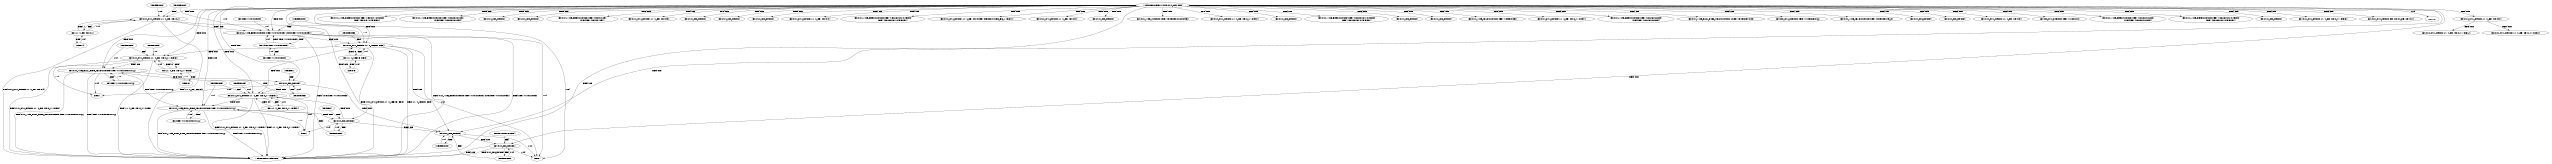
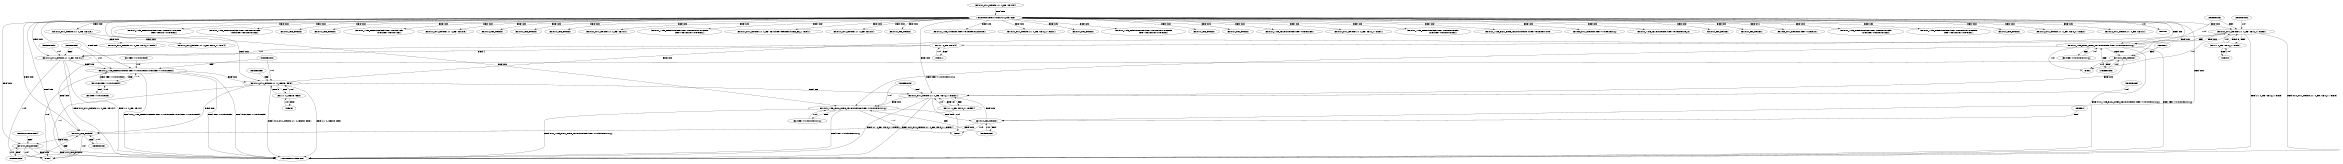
edge "(MethodParameterIn,struct asn1_data *data)" -> "(Call,asn1_push_tag(data, ASN1_CONTEXT(3)))": reversed
edge "(MethodParameterIn,struct asn1_data *data)" -> "(Call,ldap_push_filter(data, tree->u.isnot.child))": label "DDG: data" -> "DDG: push"
node "(Call,asn1_push_tag(data, CONTEXT1_CONTEXT(6)))": label "(Call,asn1_push_tag(data, CONTEXT1_CONTEXT(6)))" -> "(Call,asn1_push_tag(data, ASN1_CONTEXT(6)))"
edge "(Call,asn1_push_tag(data, ASN1_CONTEXT(4)))" -> "(Call,ASN1_CONTEXT(4))": now "(Call,asn1_push_tag(data, ASN1_CONTEXT_SIMPLE(0)))" -> "(Call,ASN1_CONTEXT(4))"
